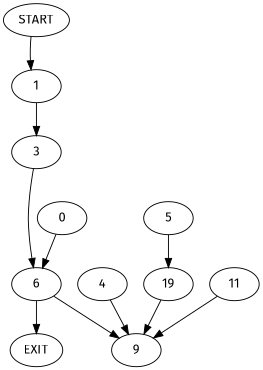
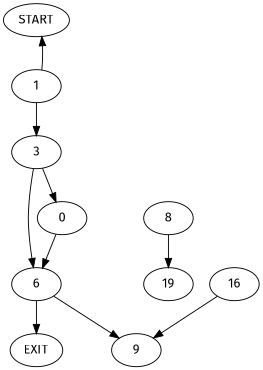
edge "START" -> "1": reversed
edge "3" -> "0": added
node "5": label "5" -> "8"
node "4": removed
node "11": label "11" -> "16"
edge "19" -> "9": removed
